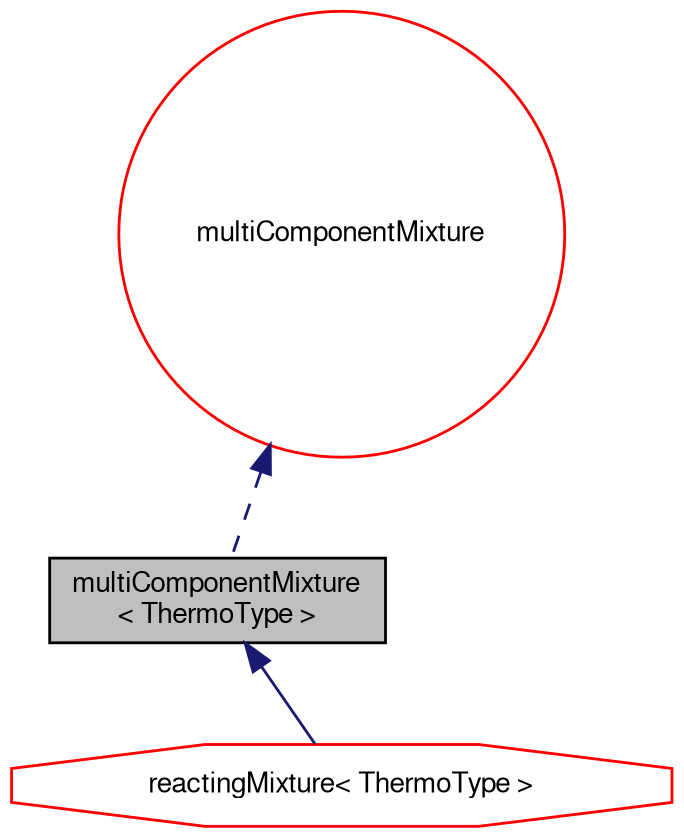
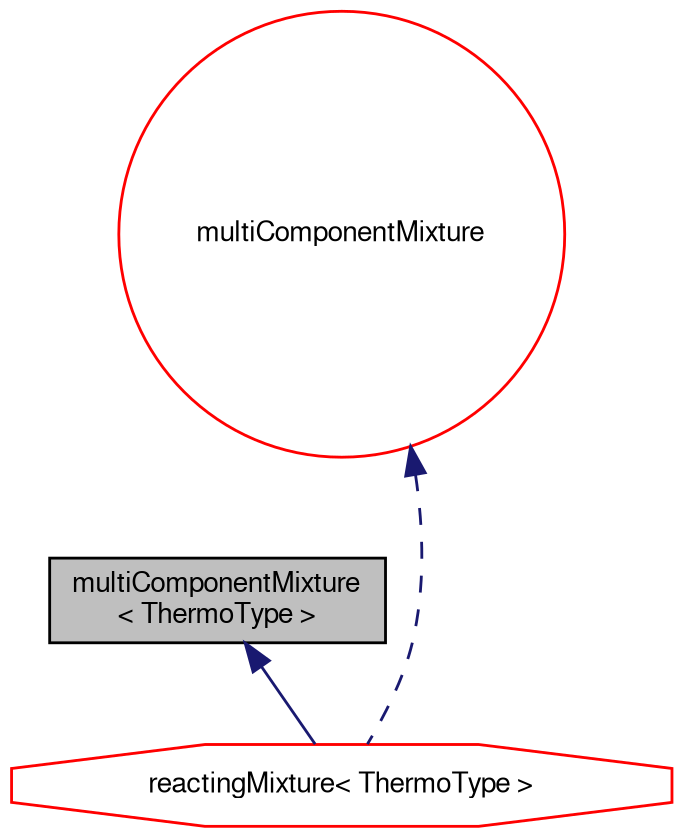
edge "multiComponentMixture < ThermoType >" -> "multiComponentMixture": now "reactingMixture< ThermoType >" -> "multiComponentMixture"
